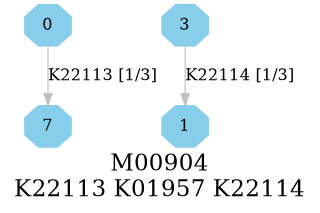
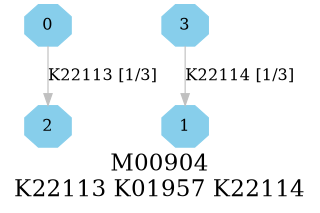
node "7": label "7" -> "2"
